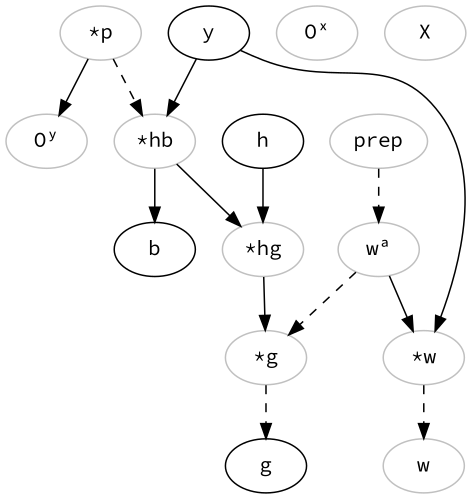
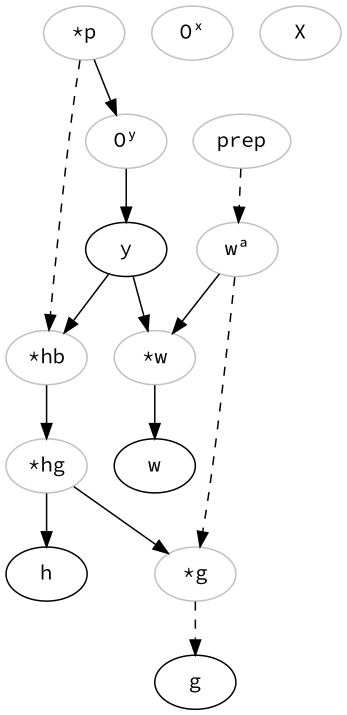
edge "Oʸ" -> "y": added
edge "h" -> "*hg": reversed
node "b": removed
edge "*w" -> "w": style dashed -> solid
node "w": color grey -> black
